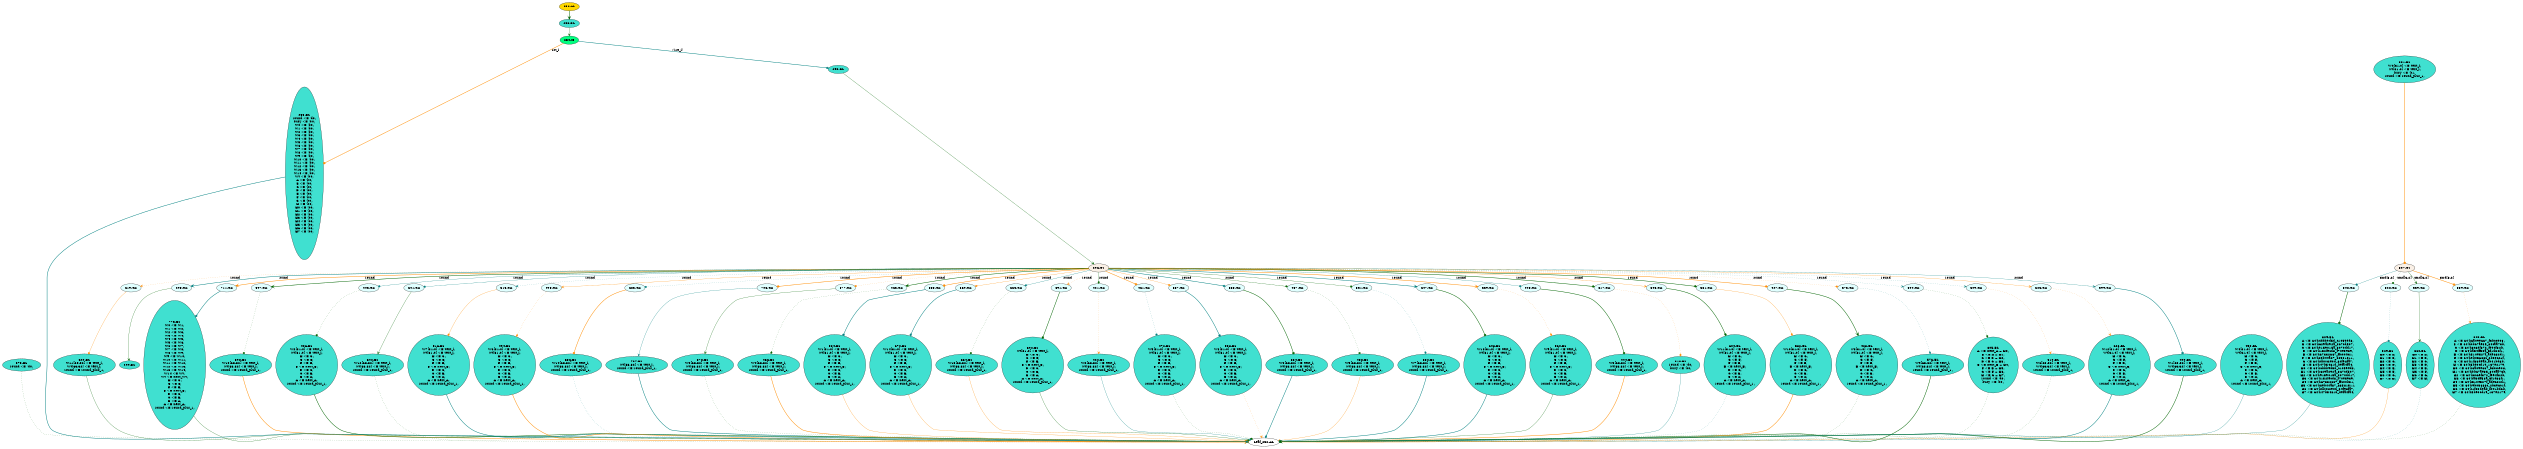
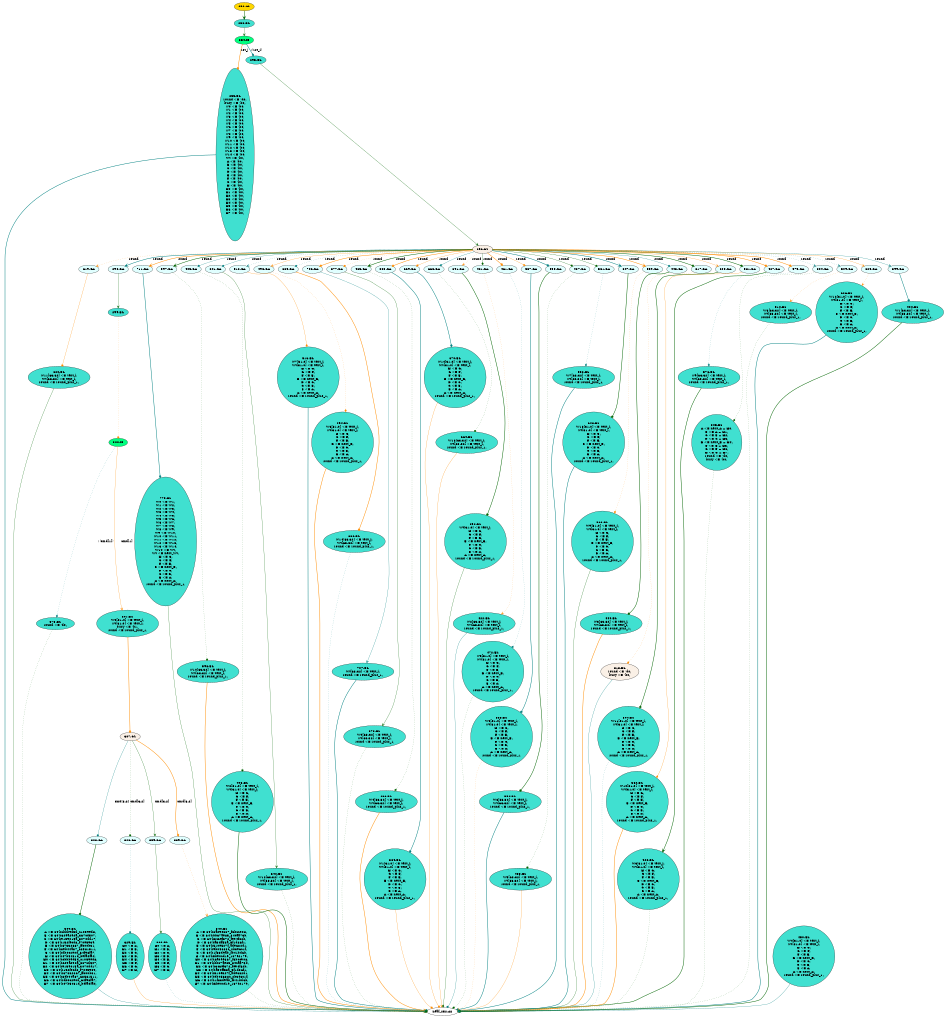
edge "296:CS" -> "575:CA": style dotted -> bold
node "515:CA": label "515:CA" -> "512:CA"
node "818:BL round <= 'd0; busy <= 'b0;": fillcolor turquoise -> linen
node "300:IF": added
